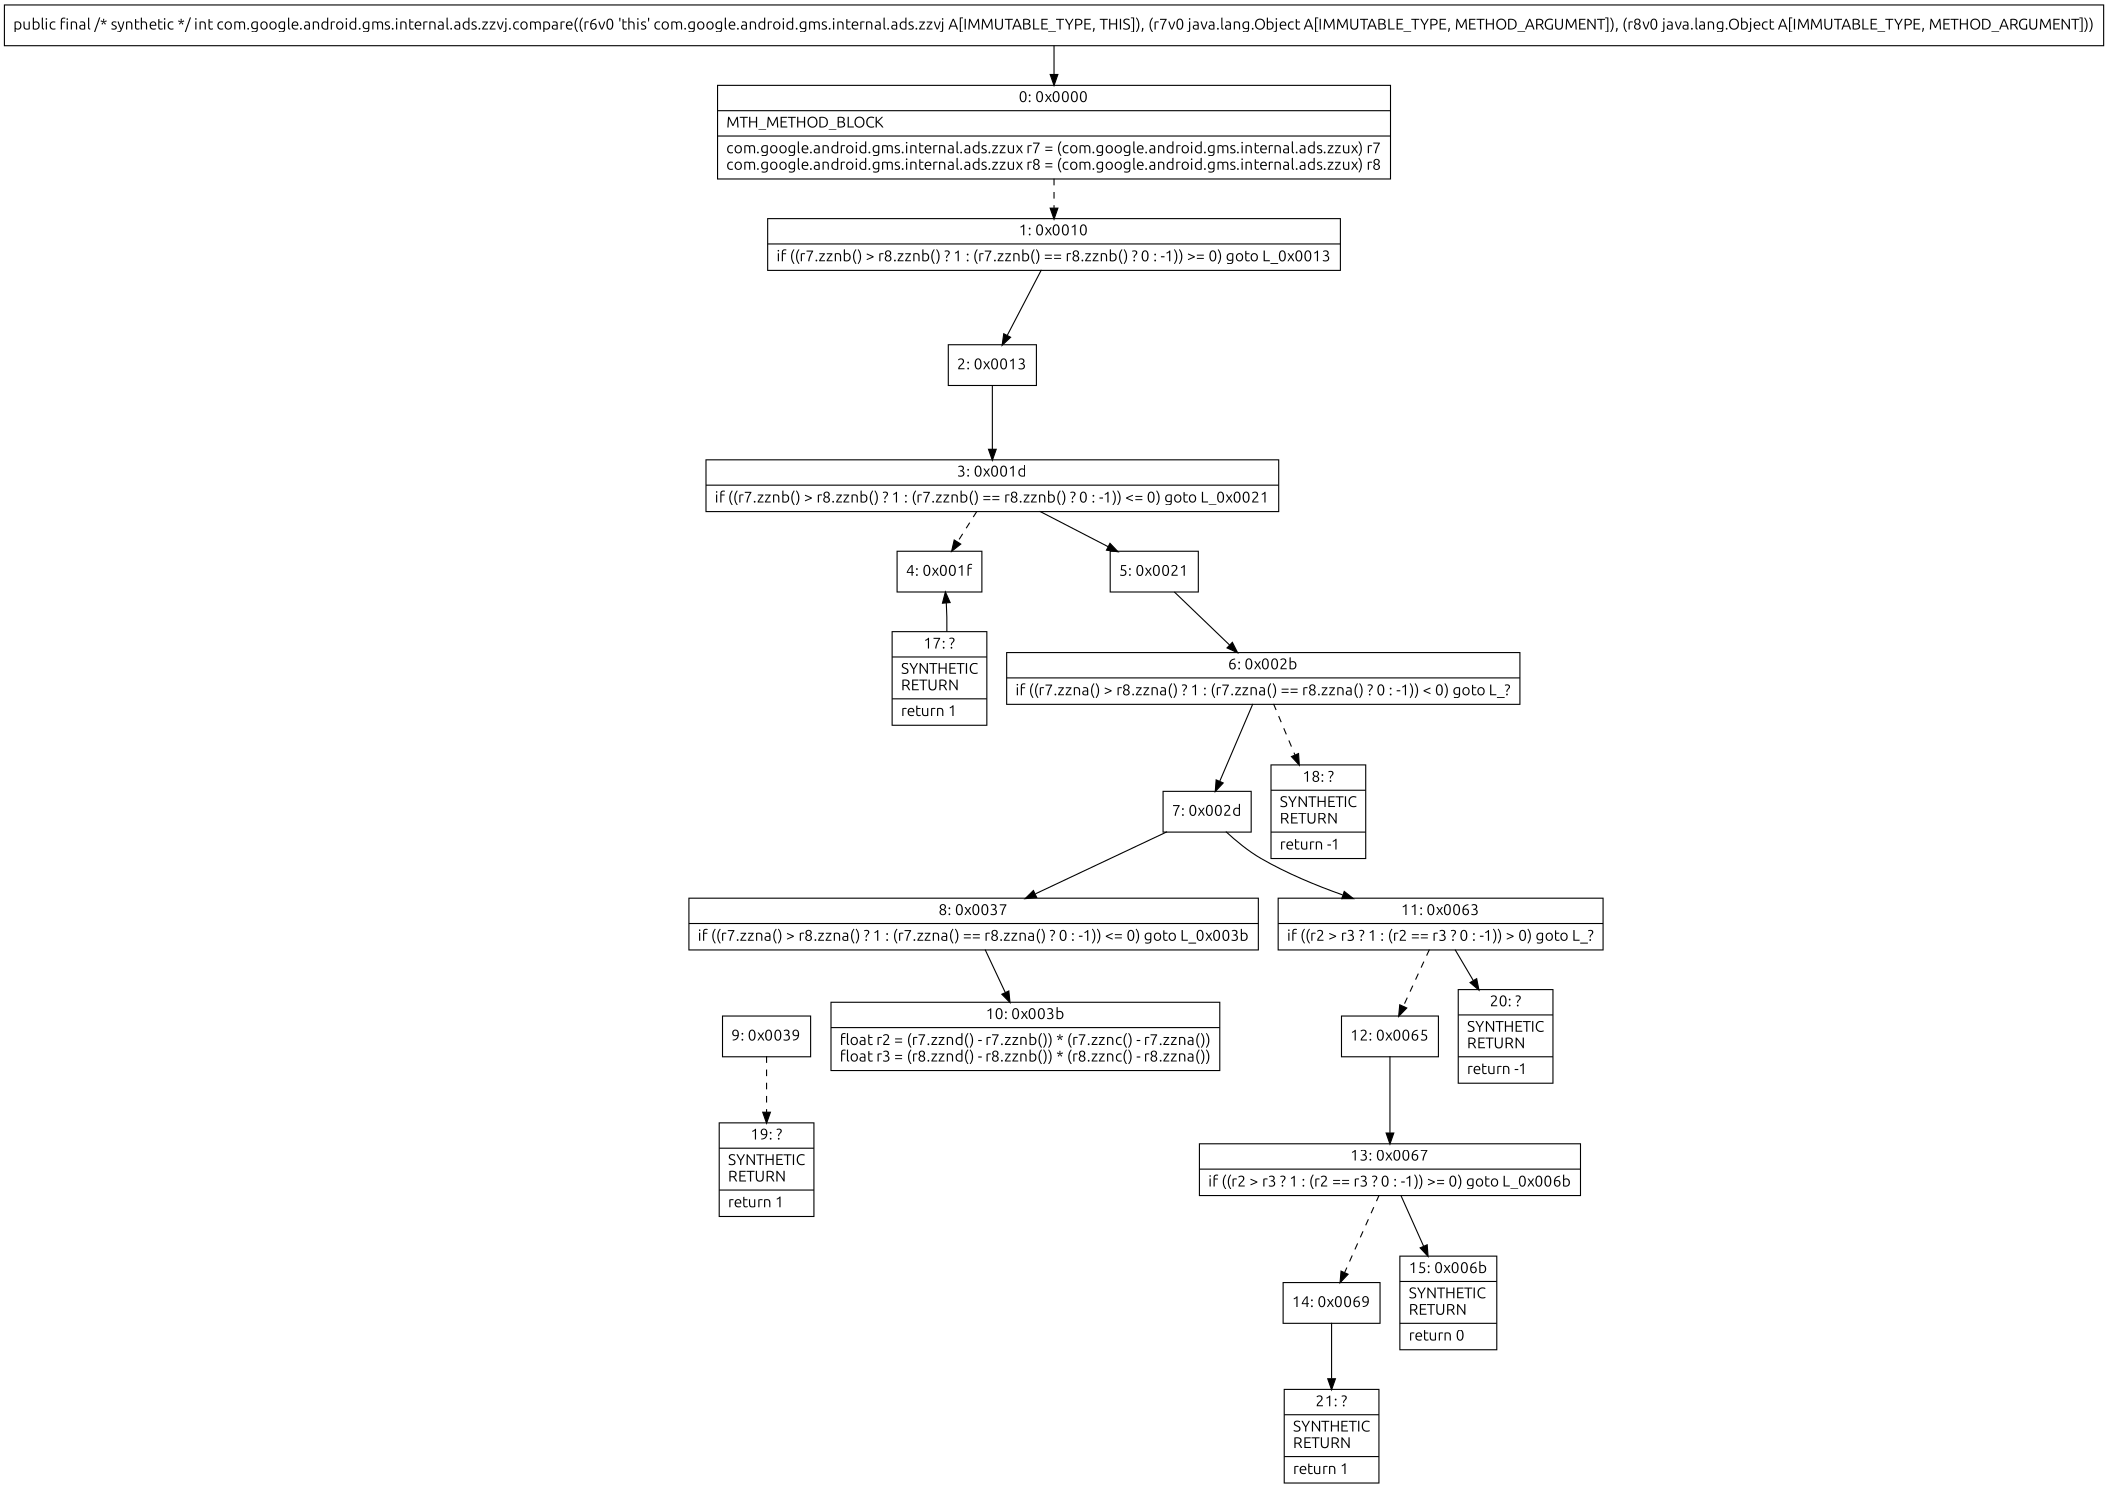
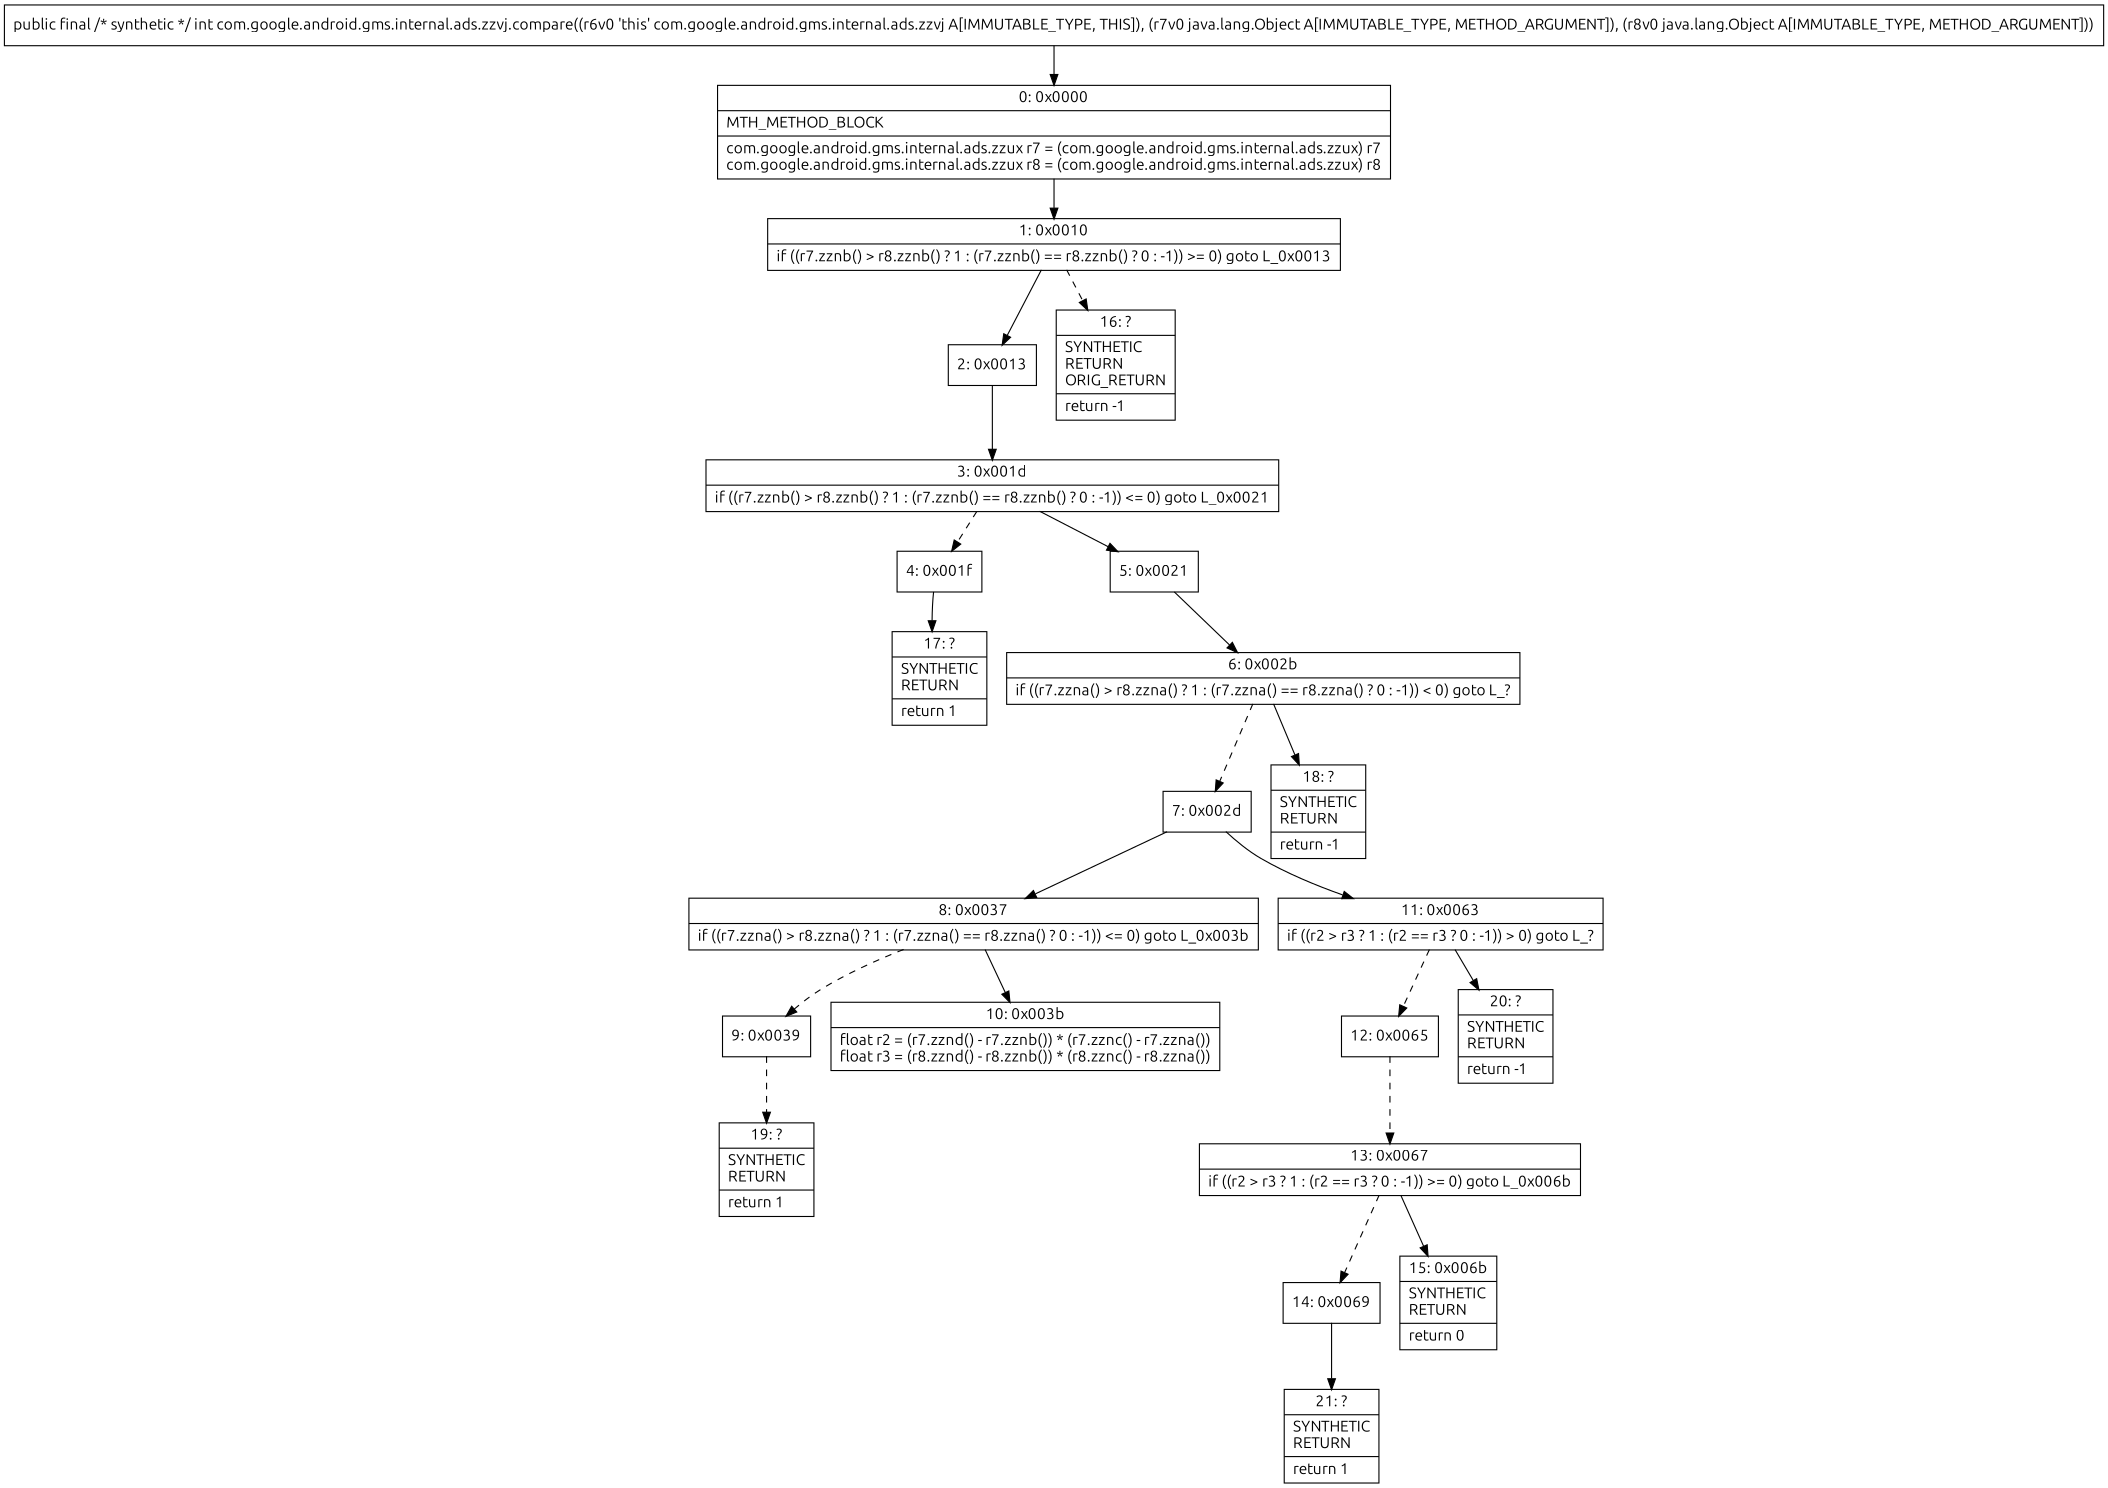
edge "0: 0x0000" -> "1: 0x0010": style dashed -> solid
node "16: ?": added
edge "17: ?" -> "4: 0x001f": reversed
edge "6: 0x002b" -> "18: ?": style dashed -> solid
edge "6: 0x002b" -> "7: 0x002d": style solid -> dashed
edge "8: 0x0037" -> "9: 0x0039": added
edge "12: 0x0065" -> "13: 0x0067": style solid -> dashed
